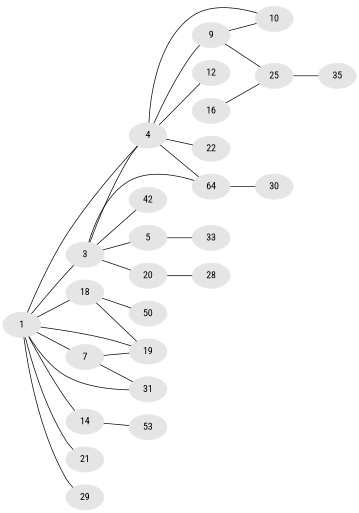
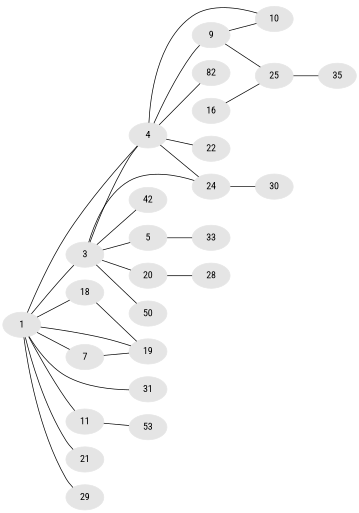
node "12": label "12" -> "82"
node "64": label "64" -> "24"
edge "18" -- "50": now "3" -- "50"
edge "7" -- "31": removed
node "14": label "14" -> "11"
